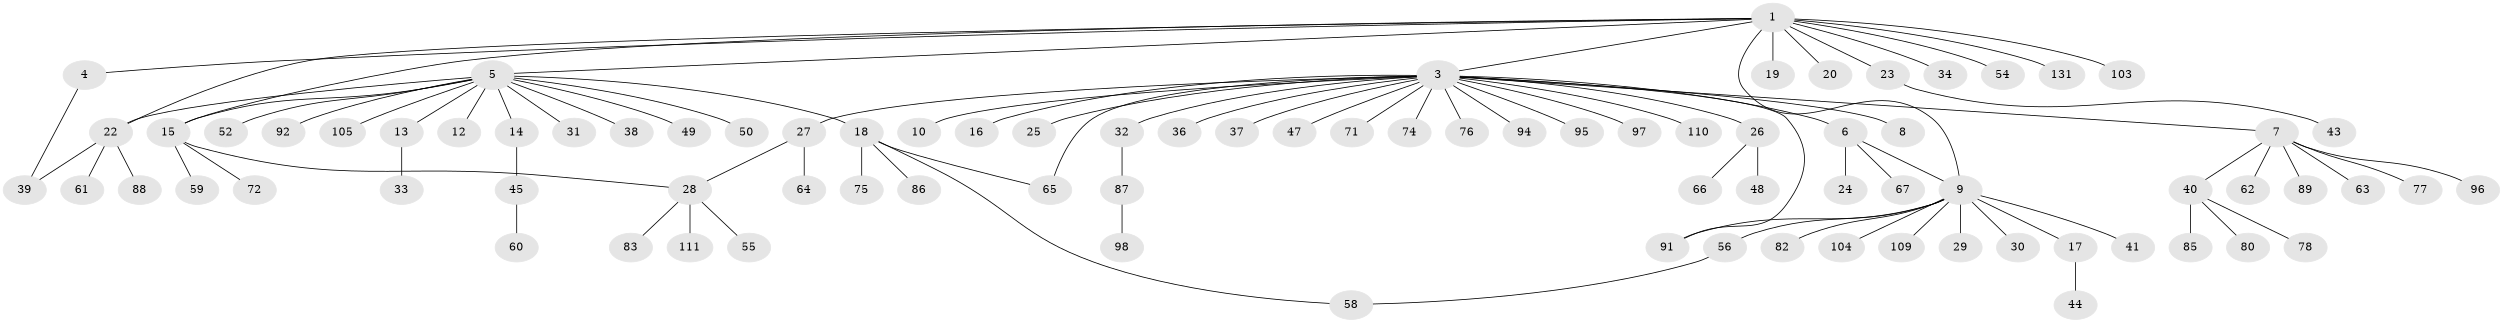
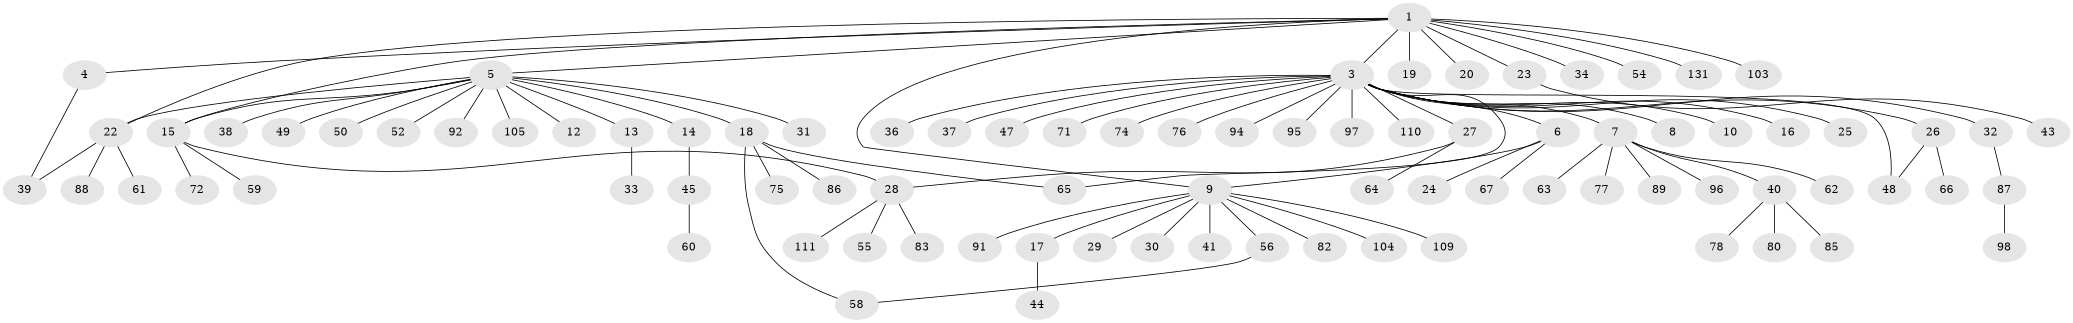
edge "3" -- "91": now "3" -- "48"
